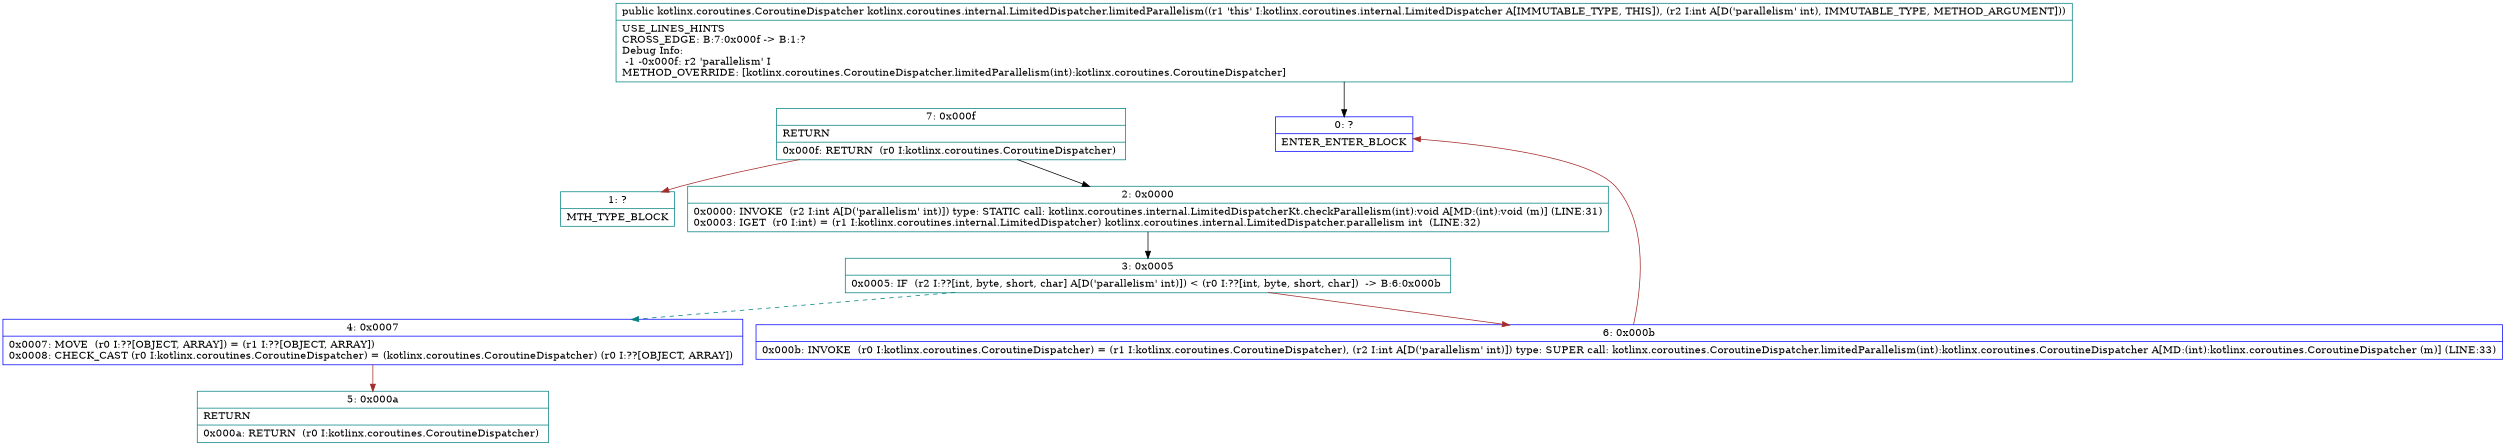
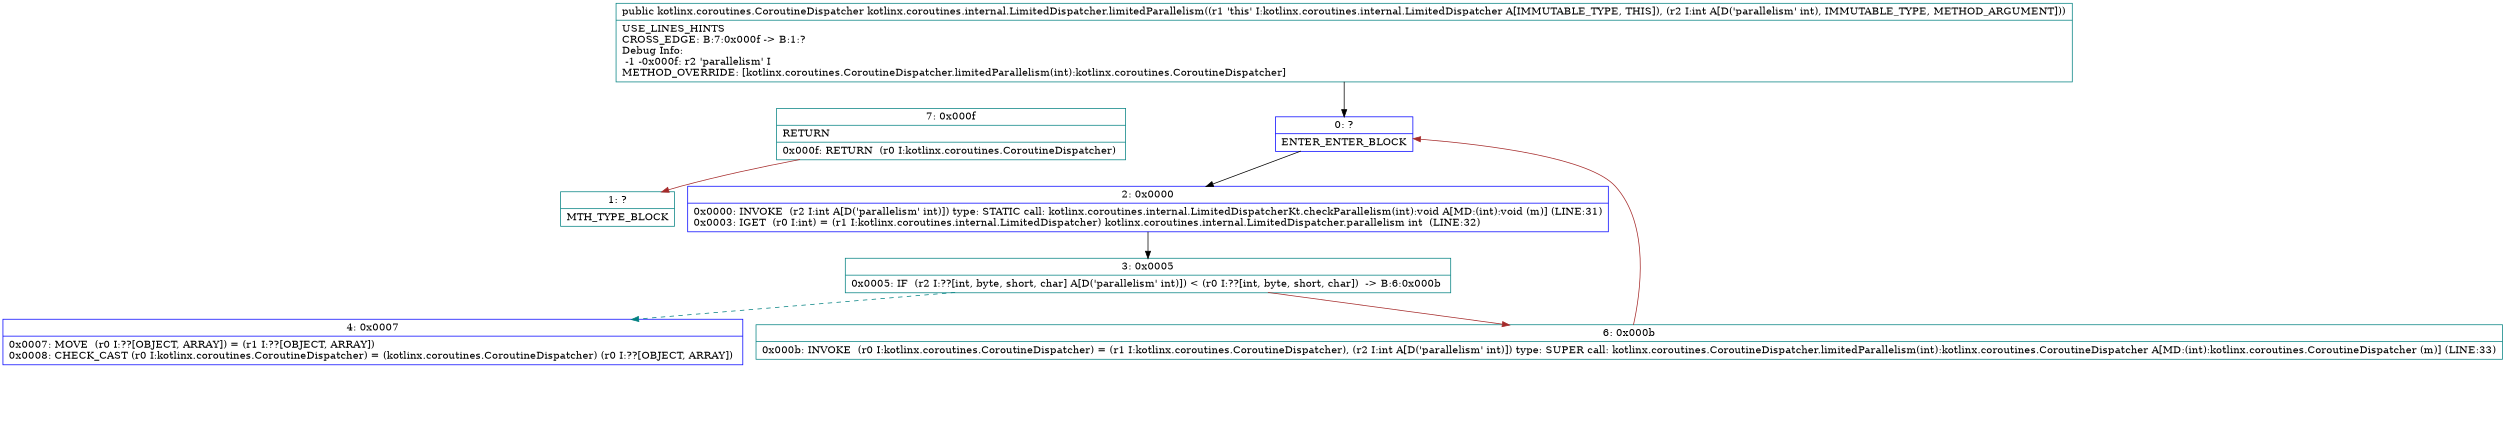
edge "7: 0x000f" -> "2: 0x0000": now "0: ?" -> "2: 0x0000"
node "2: 0x0000": color teal -> blue
node "6: 0x000b": color blue -> teal
node "5: 0x000a": removed
